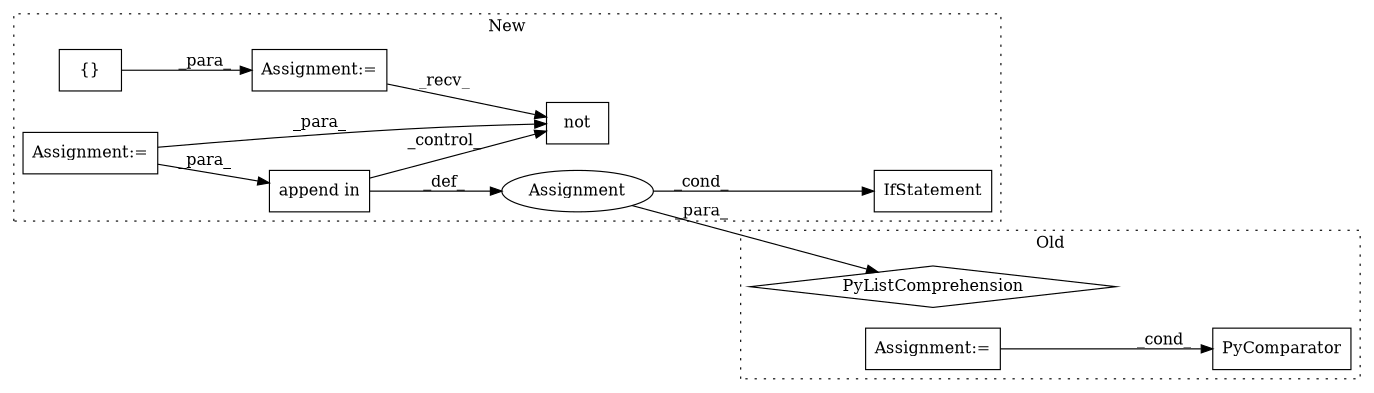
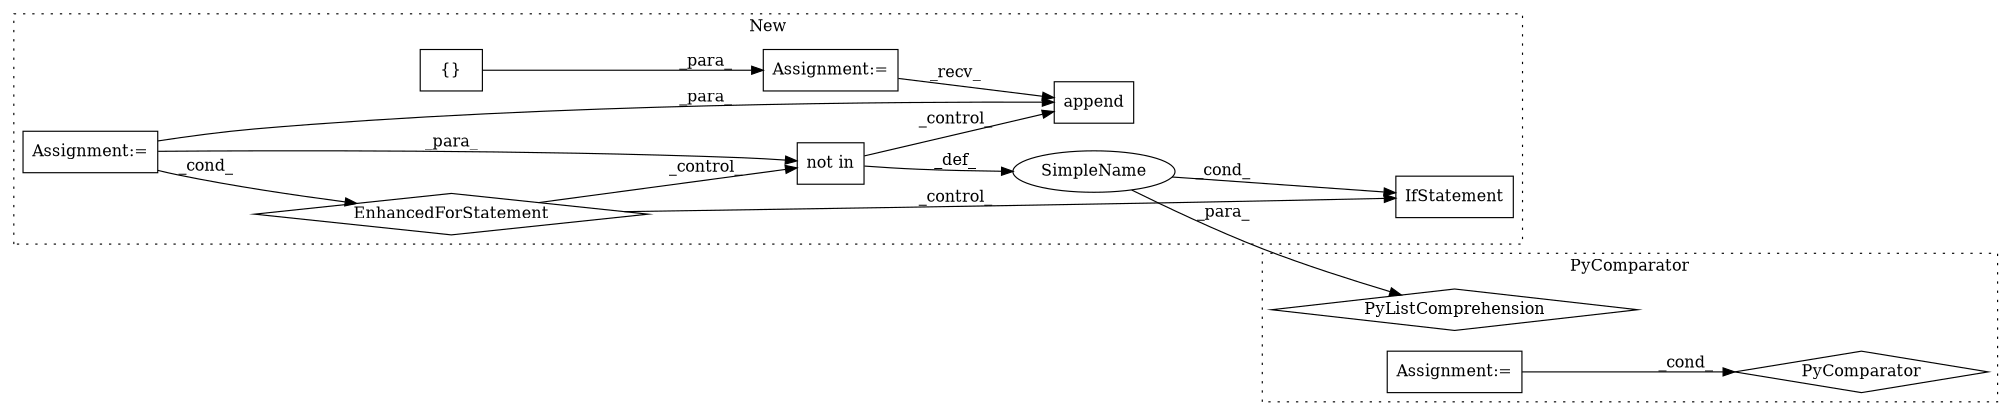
node "not": label "not" -> "append"
node "append in": label "append in" -> "not in"
node "Assignment": label "Assignment" -> "SimpleName"
node "EnhancedForStatement": added
cluster "Old": label "Old" -> "PyComparator"
node "PyComparator": shape box -> diamond
